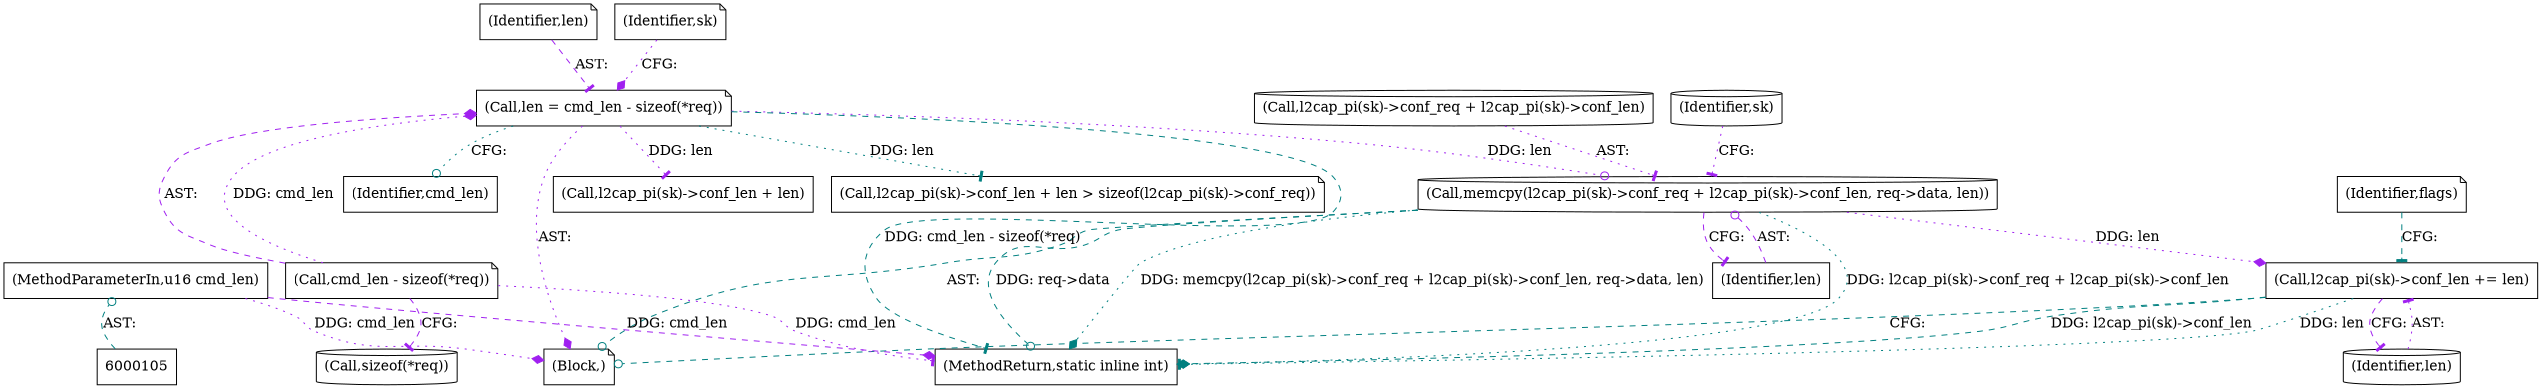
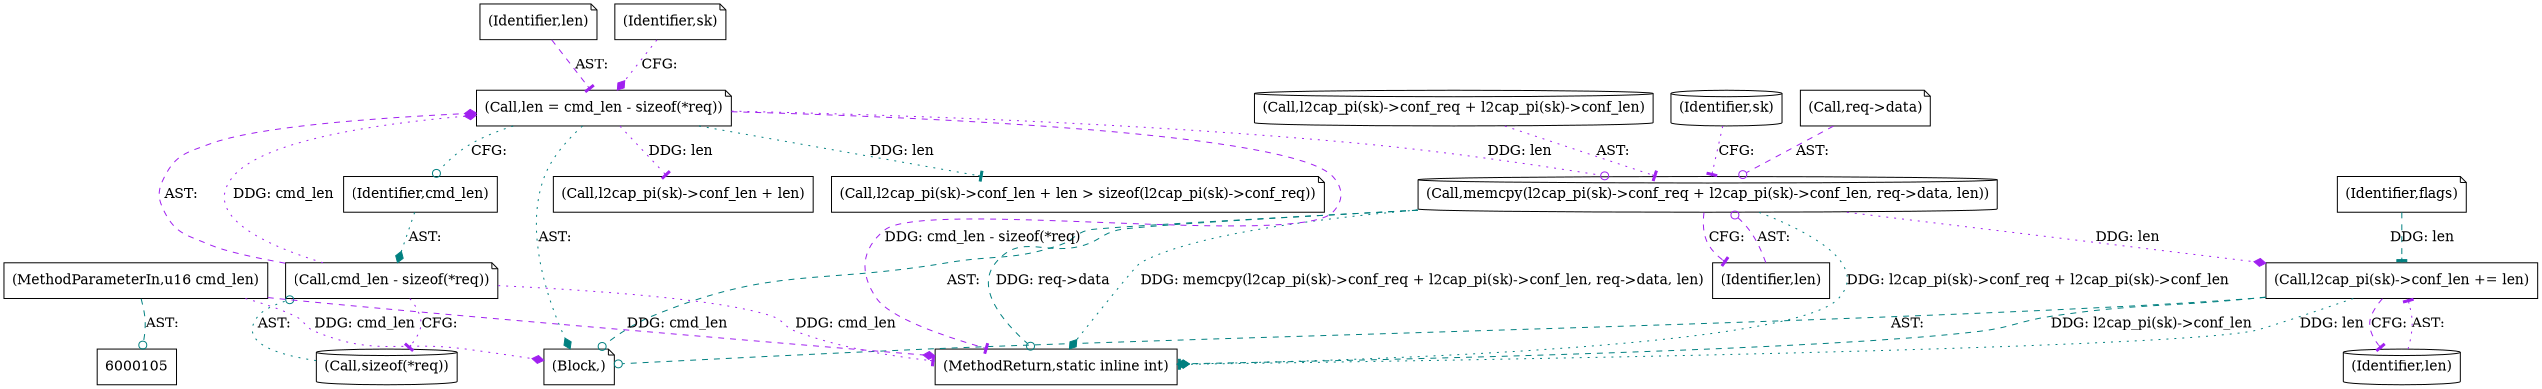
node "(Call,req->data)": added
edge "(Call,len = cmd_len - sizeof(*req))" -> "(MethodReturn,static inline int)": color teal -> purple
edge "(Call,len = cmd_len - sizeof(*req))" -> "(Block,)": color purple -> teal
edge "(Identifier,cmd_len)" -> "(Call,cmd_len - sizeof(*req))": added, label "AST:"
edge "(Identifier,flags)" -> "(Call,l2cap_pi(sk)->conf_len += len)": label "CFG: " -> "DDG: len"
edge "(Call,cmd_len - sizeof(*req))" -> "(Call,sizeof(*req))": style dashed -> dotted
edge "(Call,l2cap_pi(sk)->conf_len += len)" -> "(Block,)": label "CFG: " -> "AST: "
edge "6000105" -> "(MethodParameterIn,u16 cmd_len)": reversed
edge "(Call,sizeof(*req))" -> "(Call,cmd_len - sizeof(*req))": added, label "AST:"
